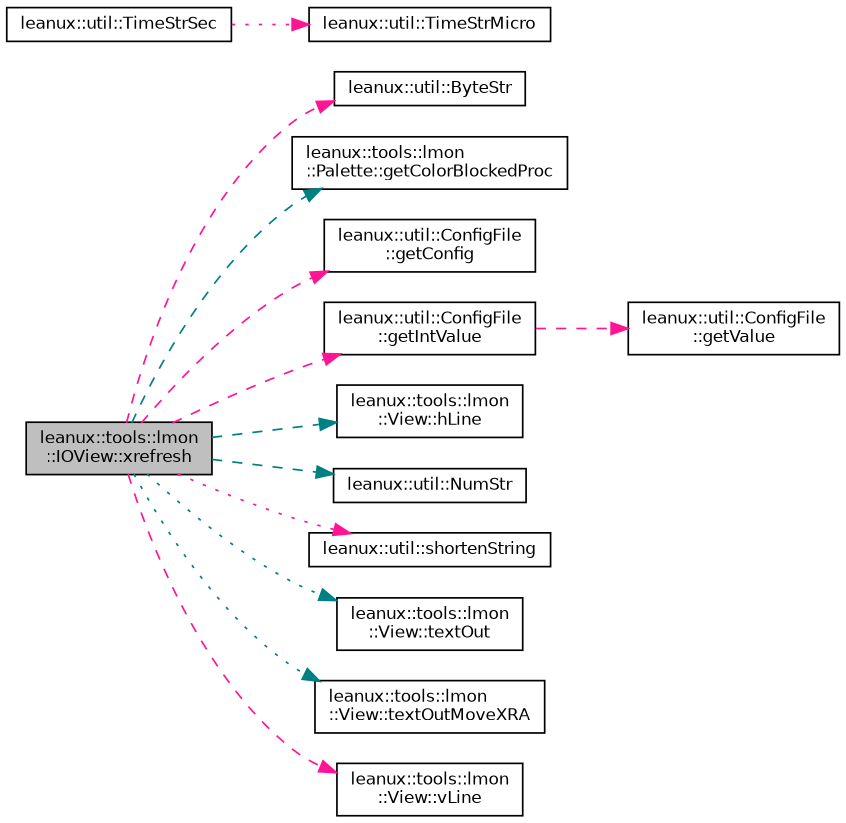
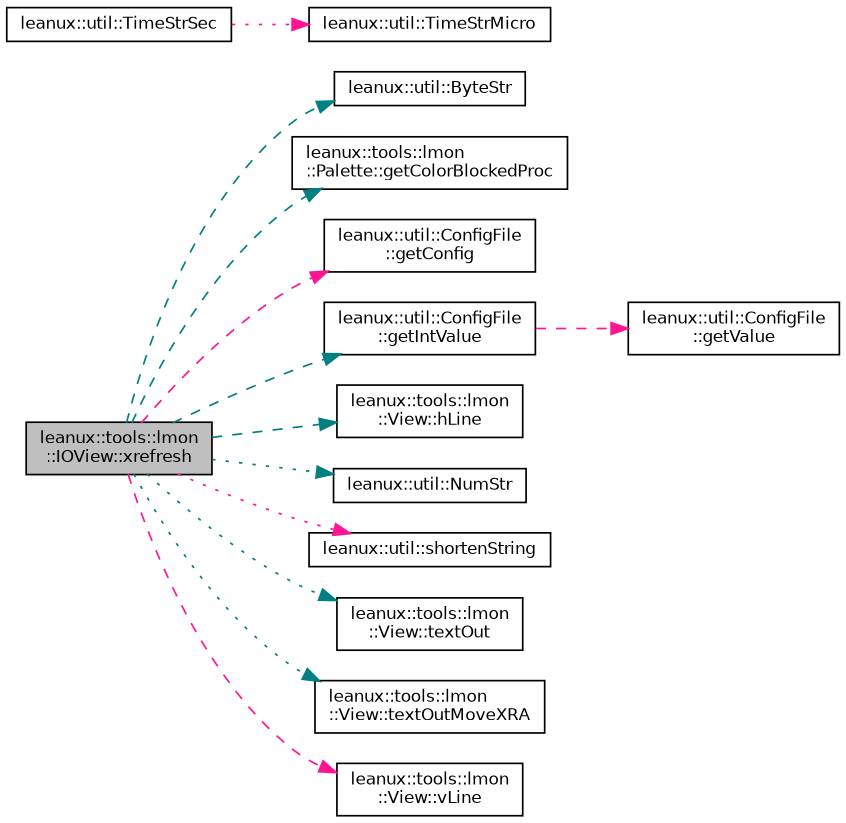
edge "leanux::tools::lmon ::IOView::xrefresh" -> "leanux::util::ByteStr": color deeppink -> teal
edge "leanux::tools::lmon ::IOView::xrefresh" -> "leanux::util::ConfigFile ::getIntValue": color deeppink -> teal
edge "leanux::tools::lmon ::IOView::xrefresh" -> "leanux::util::NumStr": style dashed -> dotted
